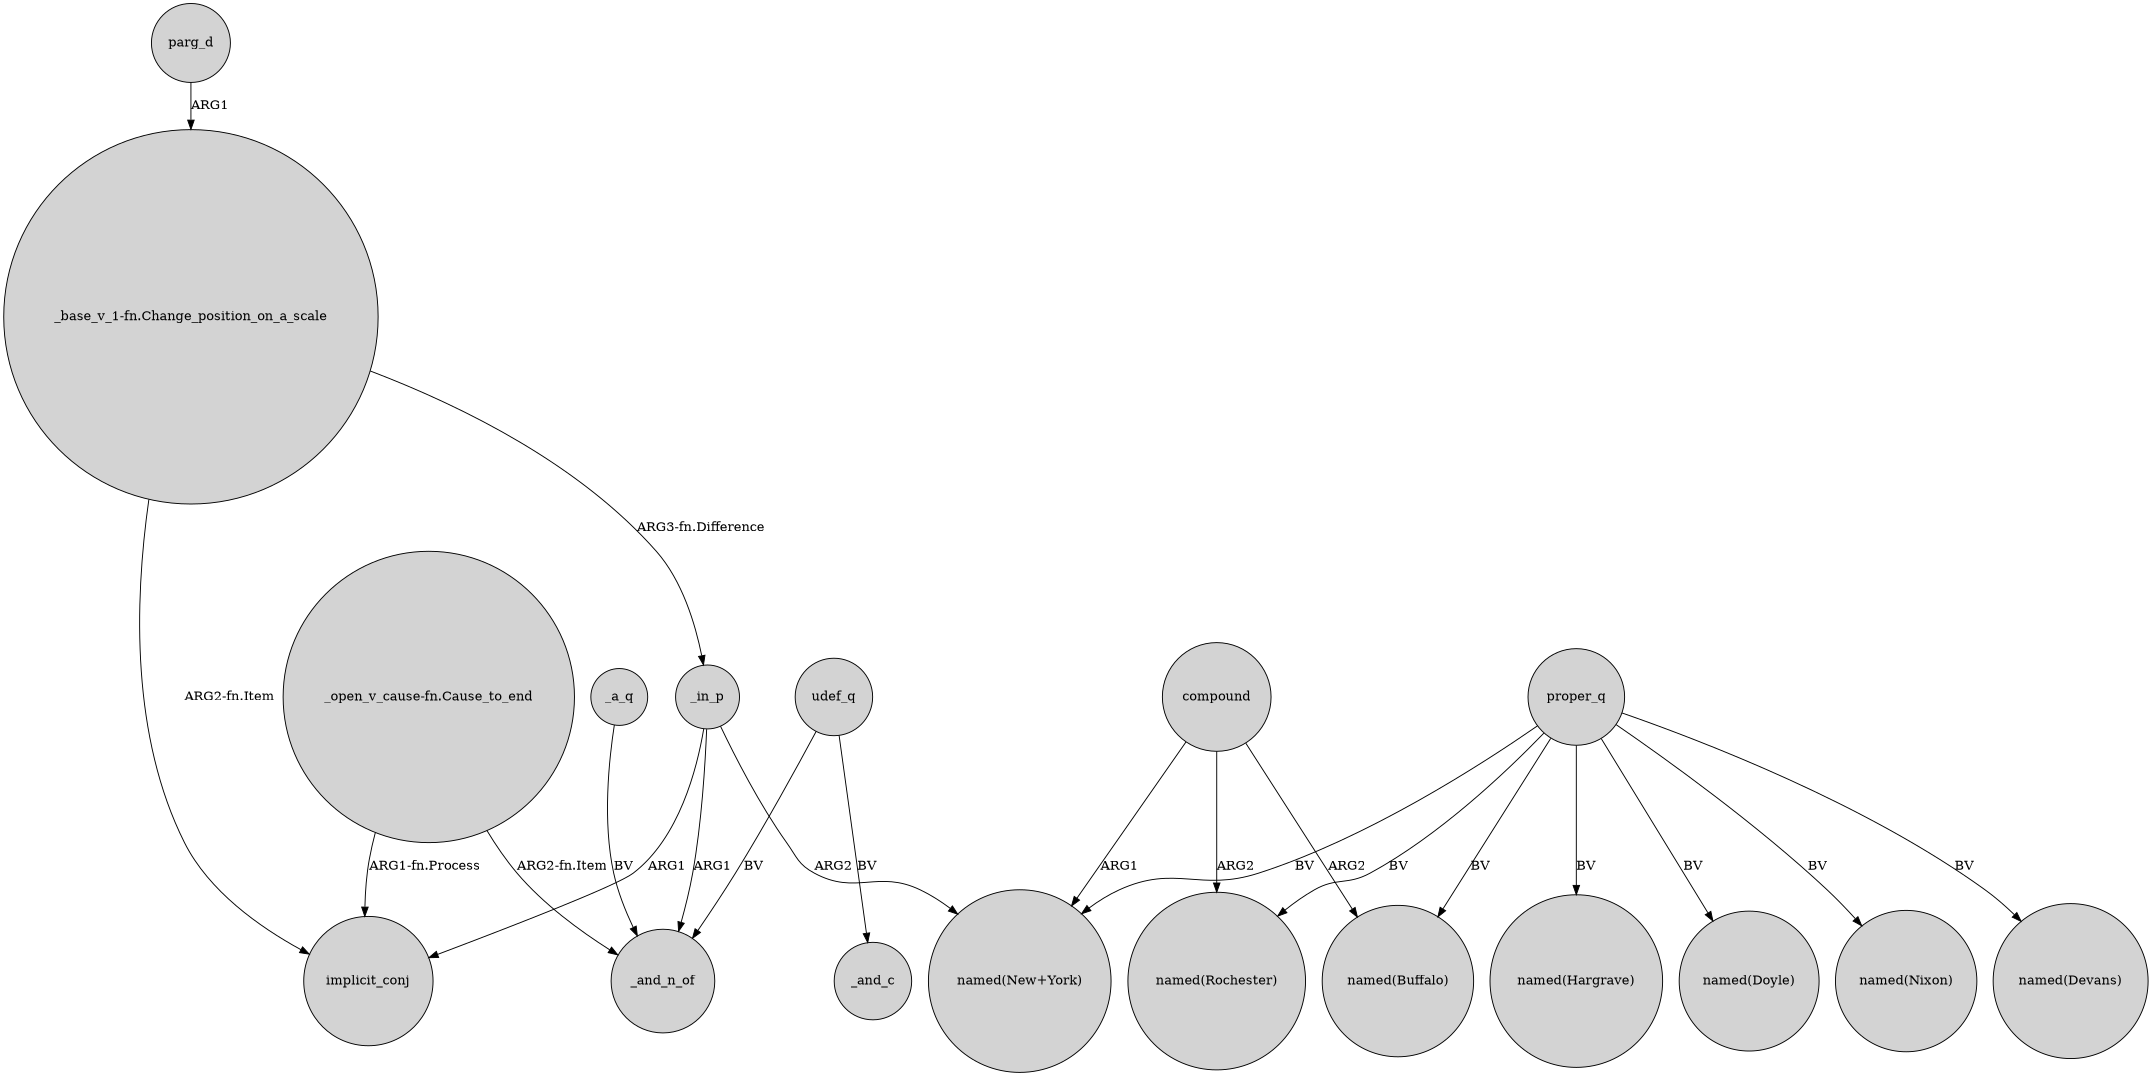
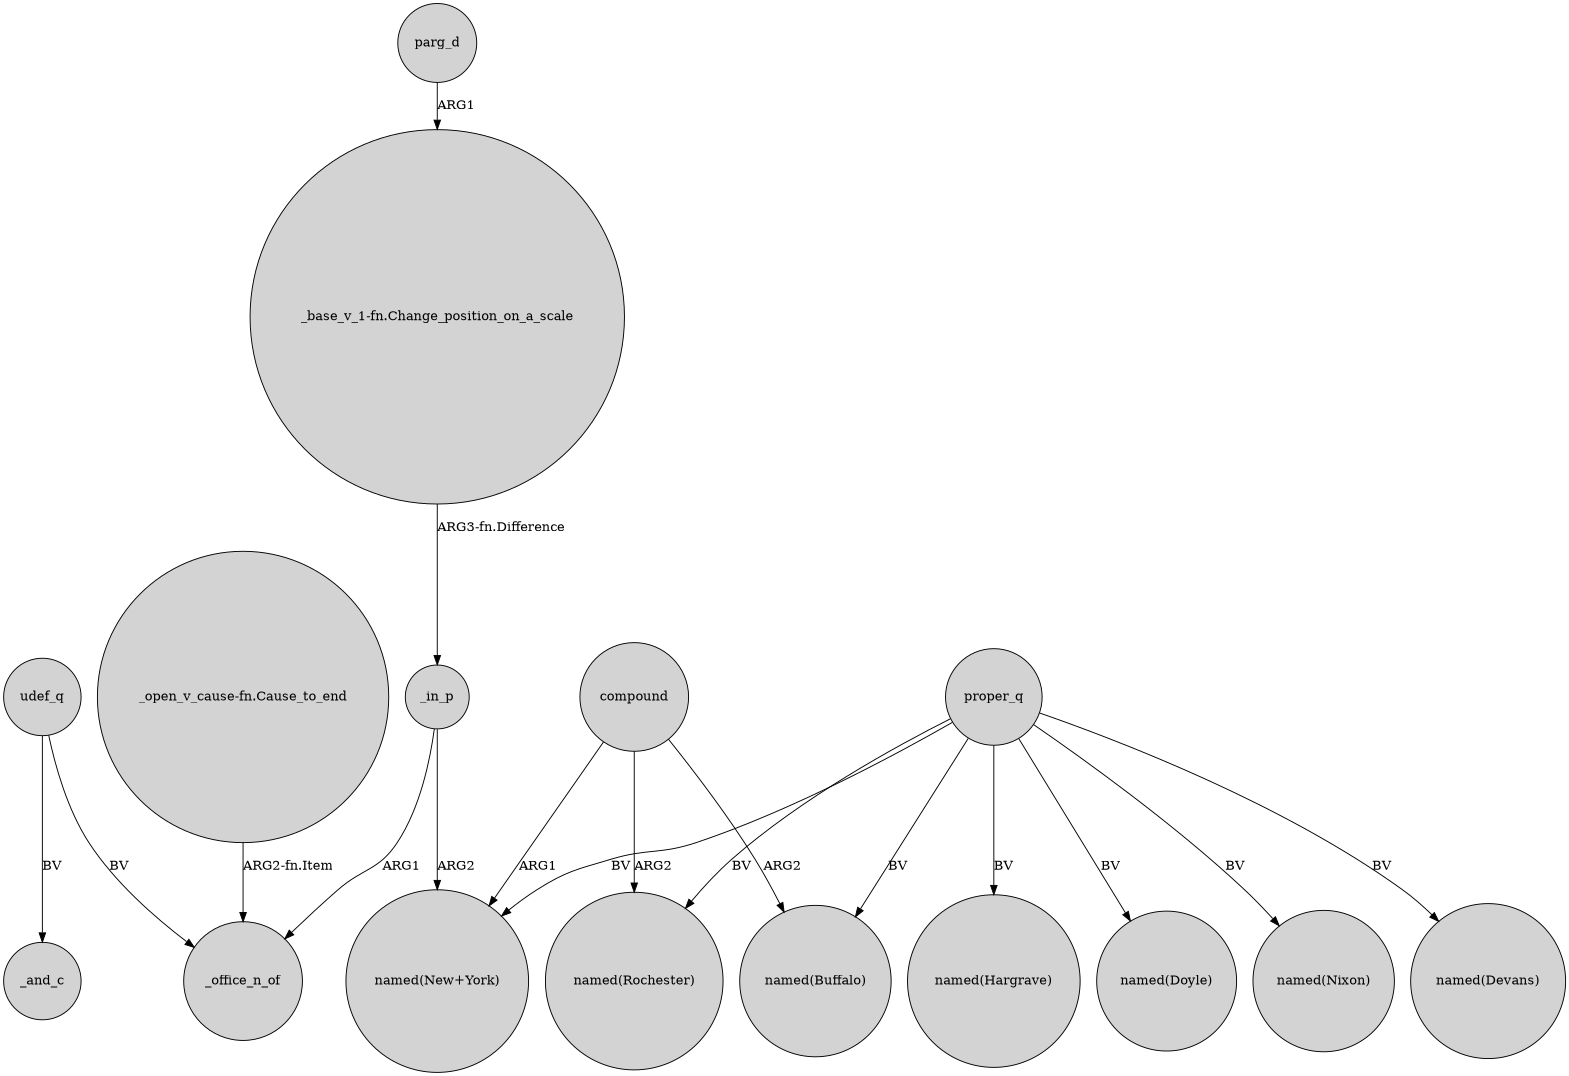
node "_a_q": removed
node "implicit_conj": removed
node "_and_n_of": label "_and_n_of" -> "_office_n_of"
